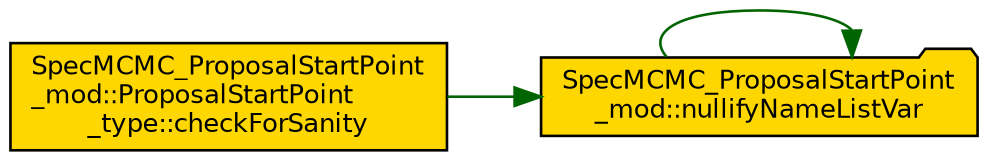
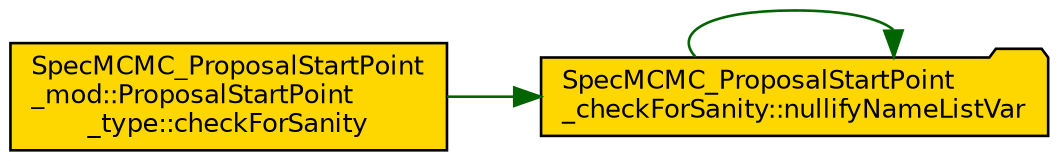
node "SpecMCMC_ProposalStartPoint _mod::nullifyNameListVar": label "SpecMCMC_ProposalStartPoint _mod::nullifyNameListVar" -> "SpecMCMC_ProposalStartPoint _checkForSanity::nullifyNameListVar"
